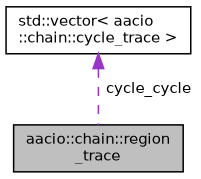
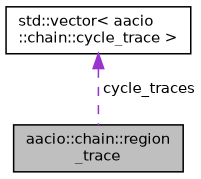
edge "aacio::chain::region _trace" -> "std::vector< aacio ::chain::cycle_trace >": label " cycle_cycle" -> " cycle_traces"
